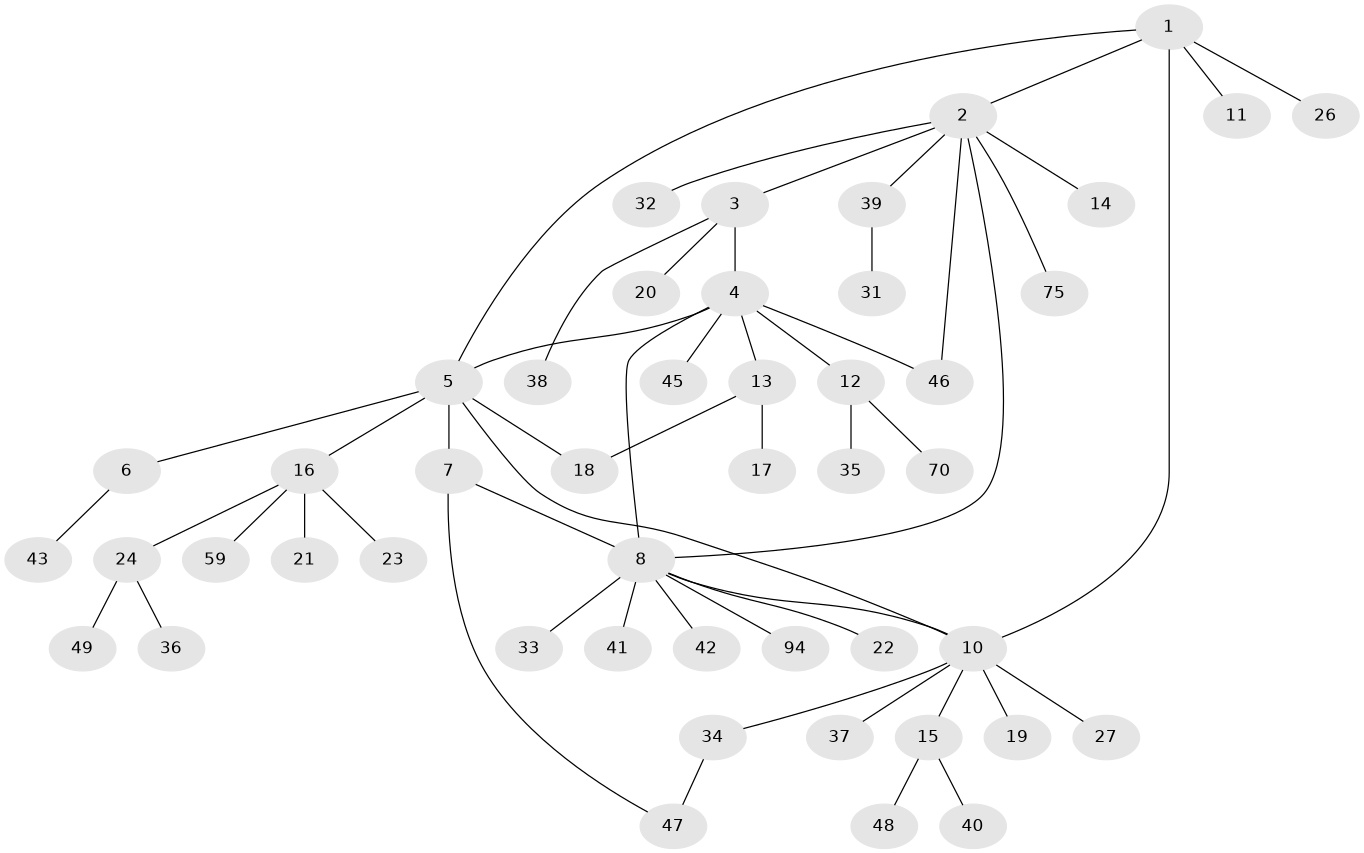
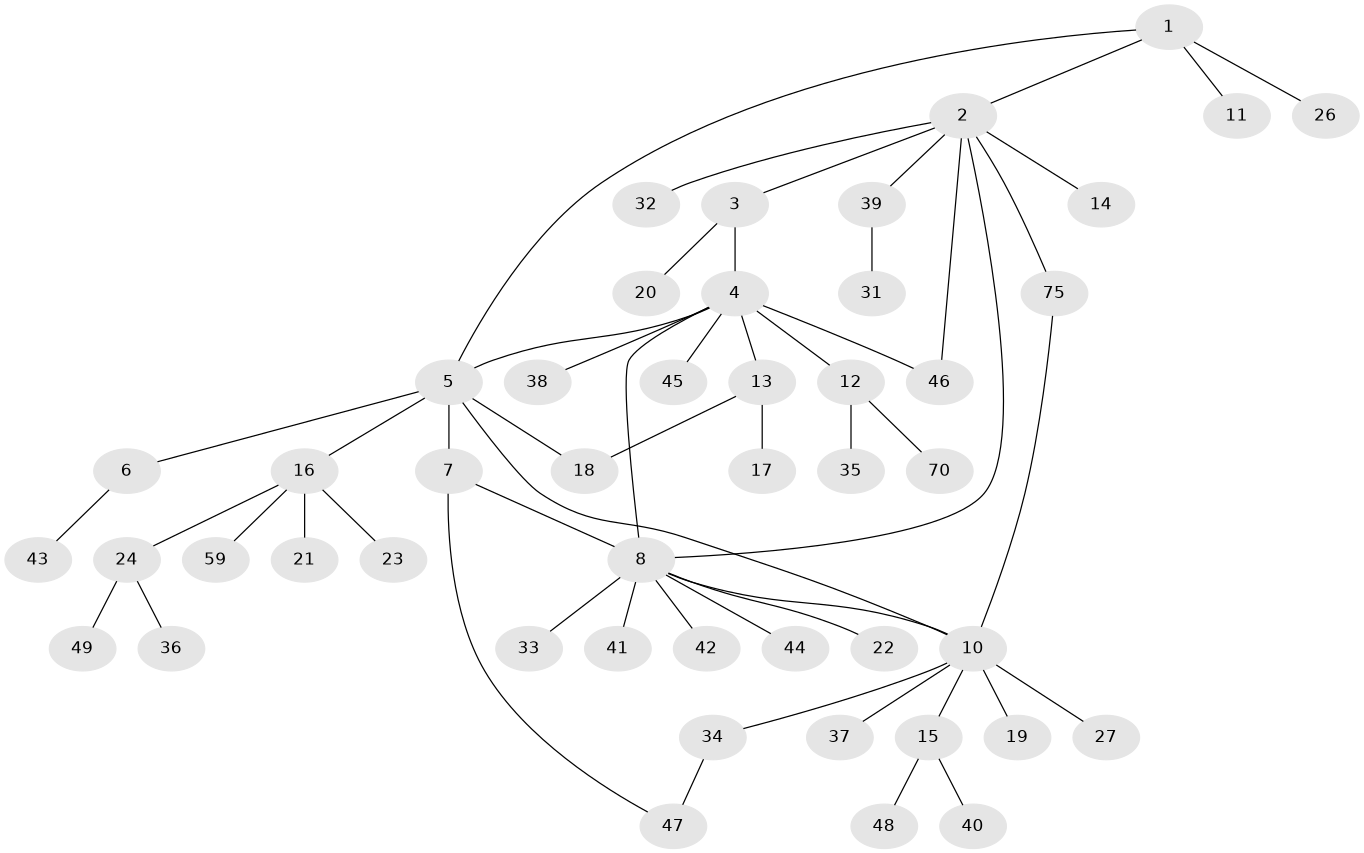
edge "3" -- "38": now "4" -- "38"
edge "1" -- "10": now "75" -- "10"
node "94": label "94" -> "44"
